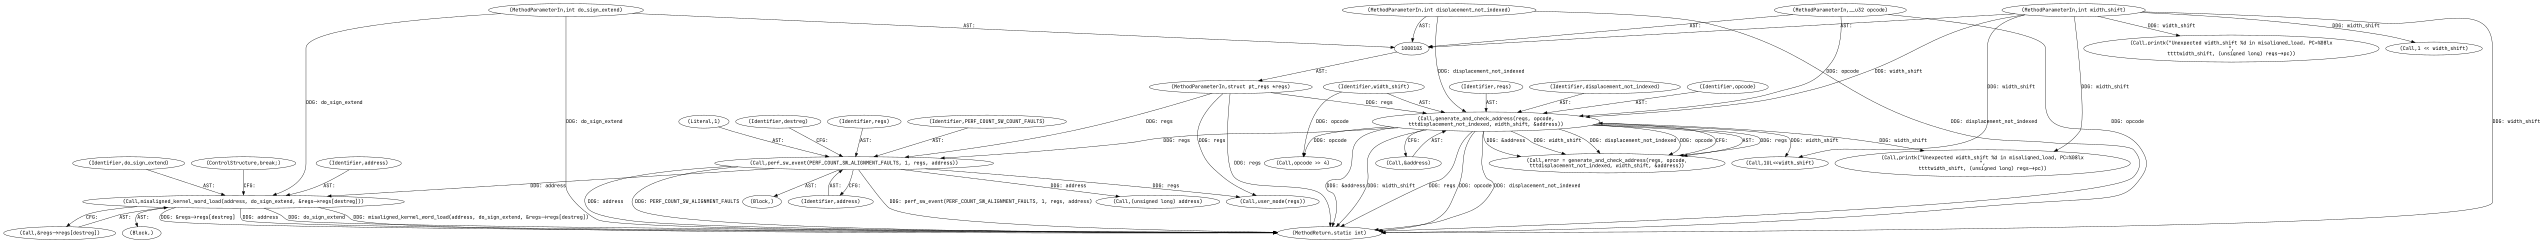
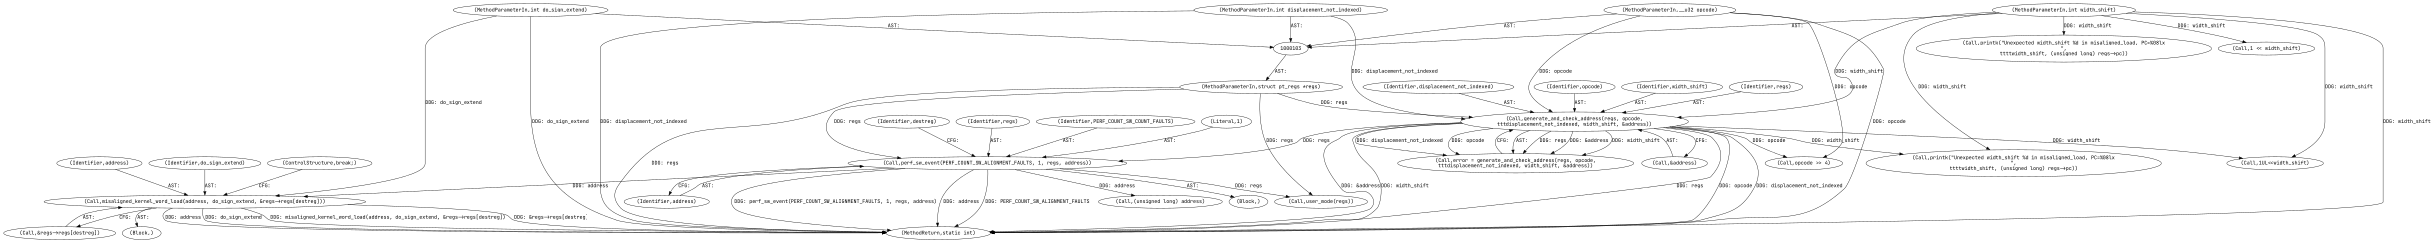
edge "(Identifier,width_shift)" -> "(Call,opcode >> 4)": now "(MethodParameterIn,__u32 opcode)" -> "(Call,opcode >> 4)"
